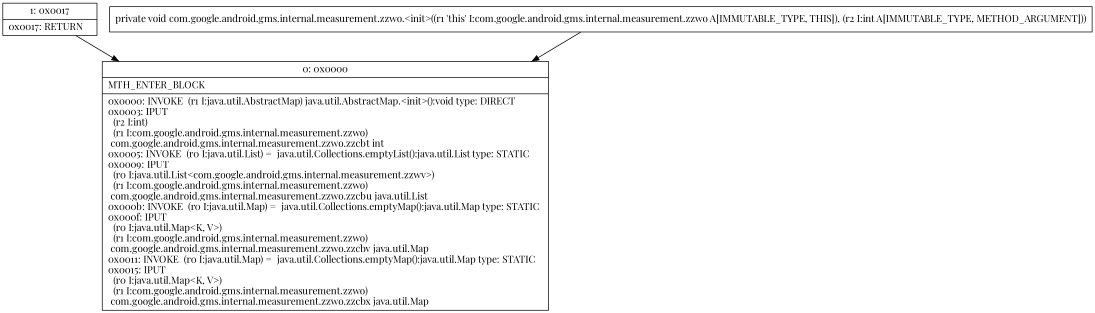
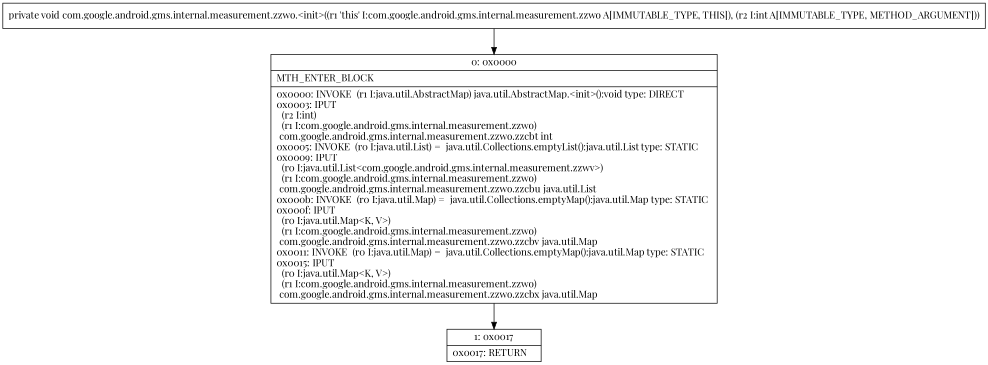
edge "1: 0x0017" -> "0: 0x0000": reversed
